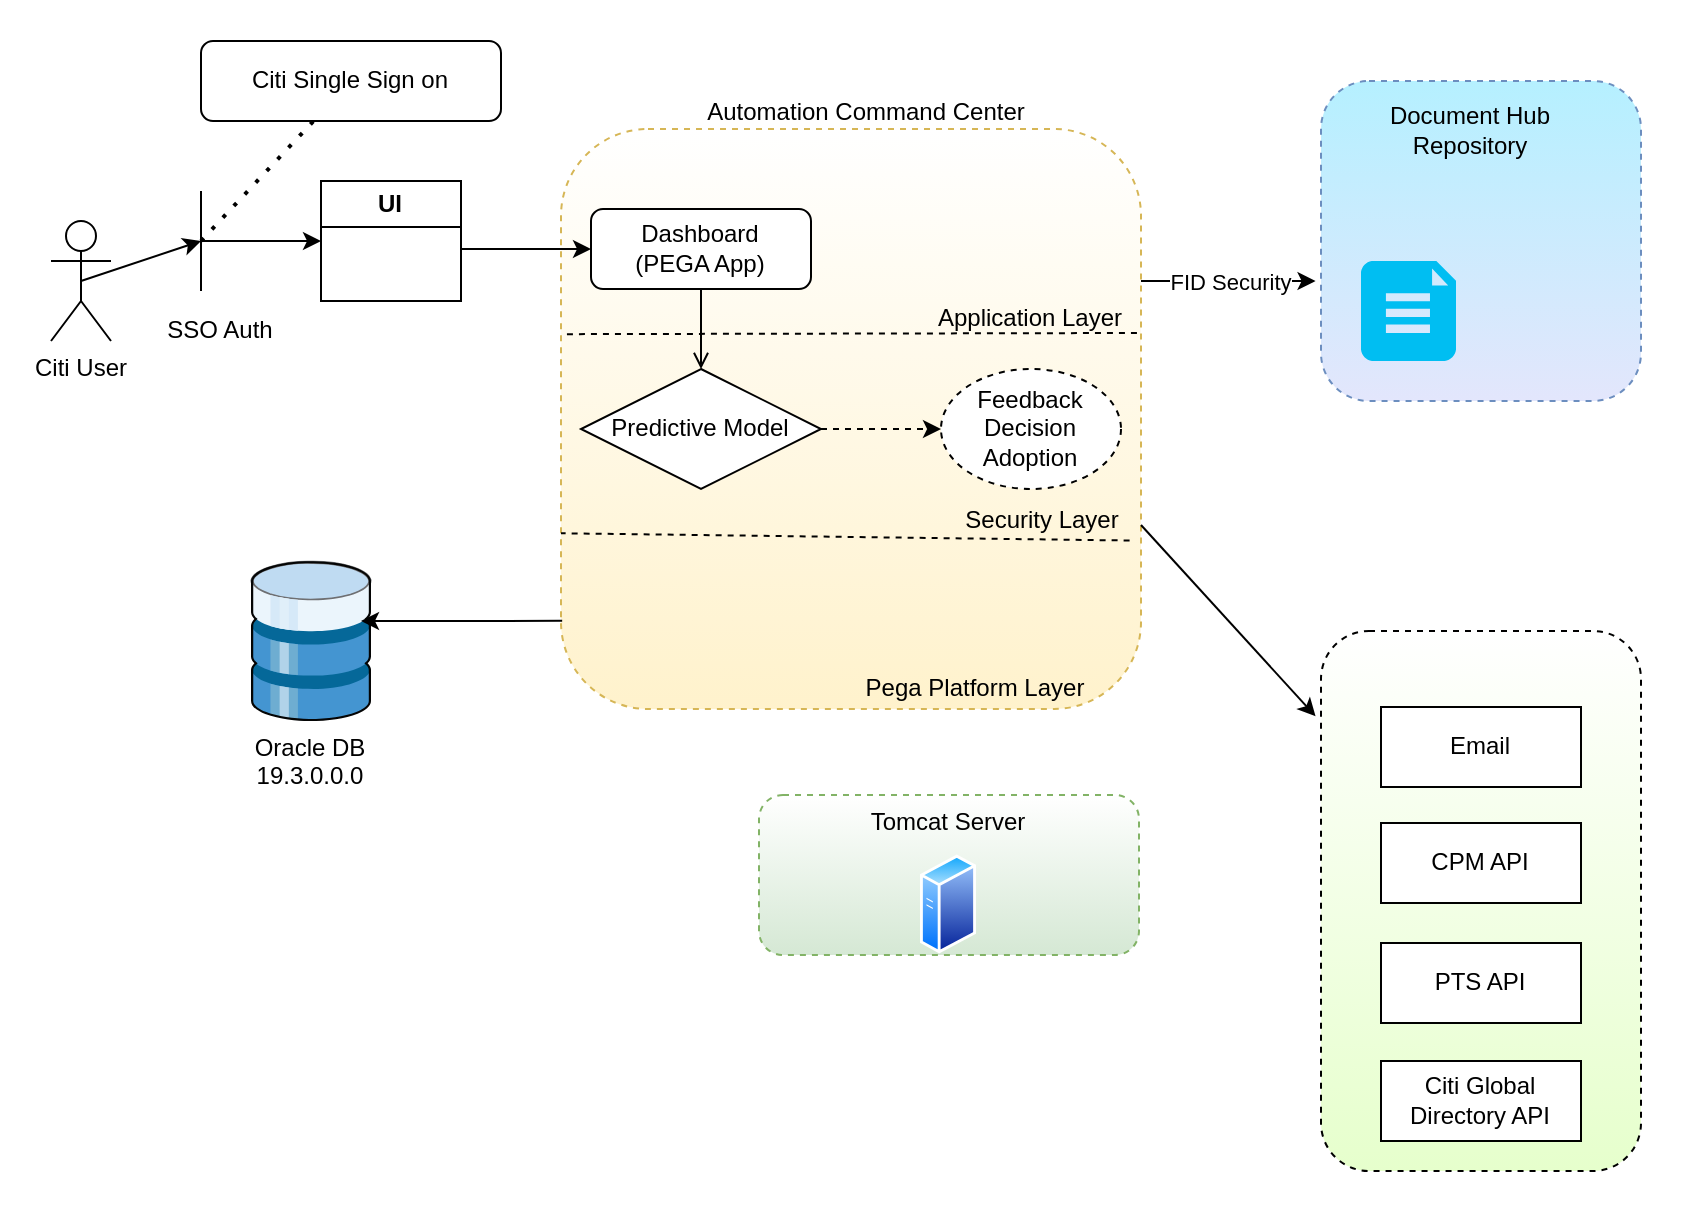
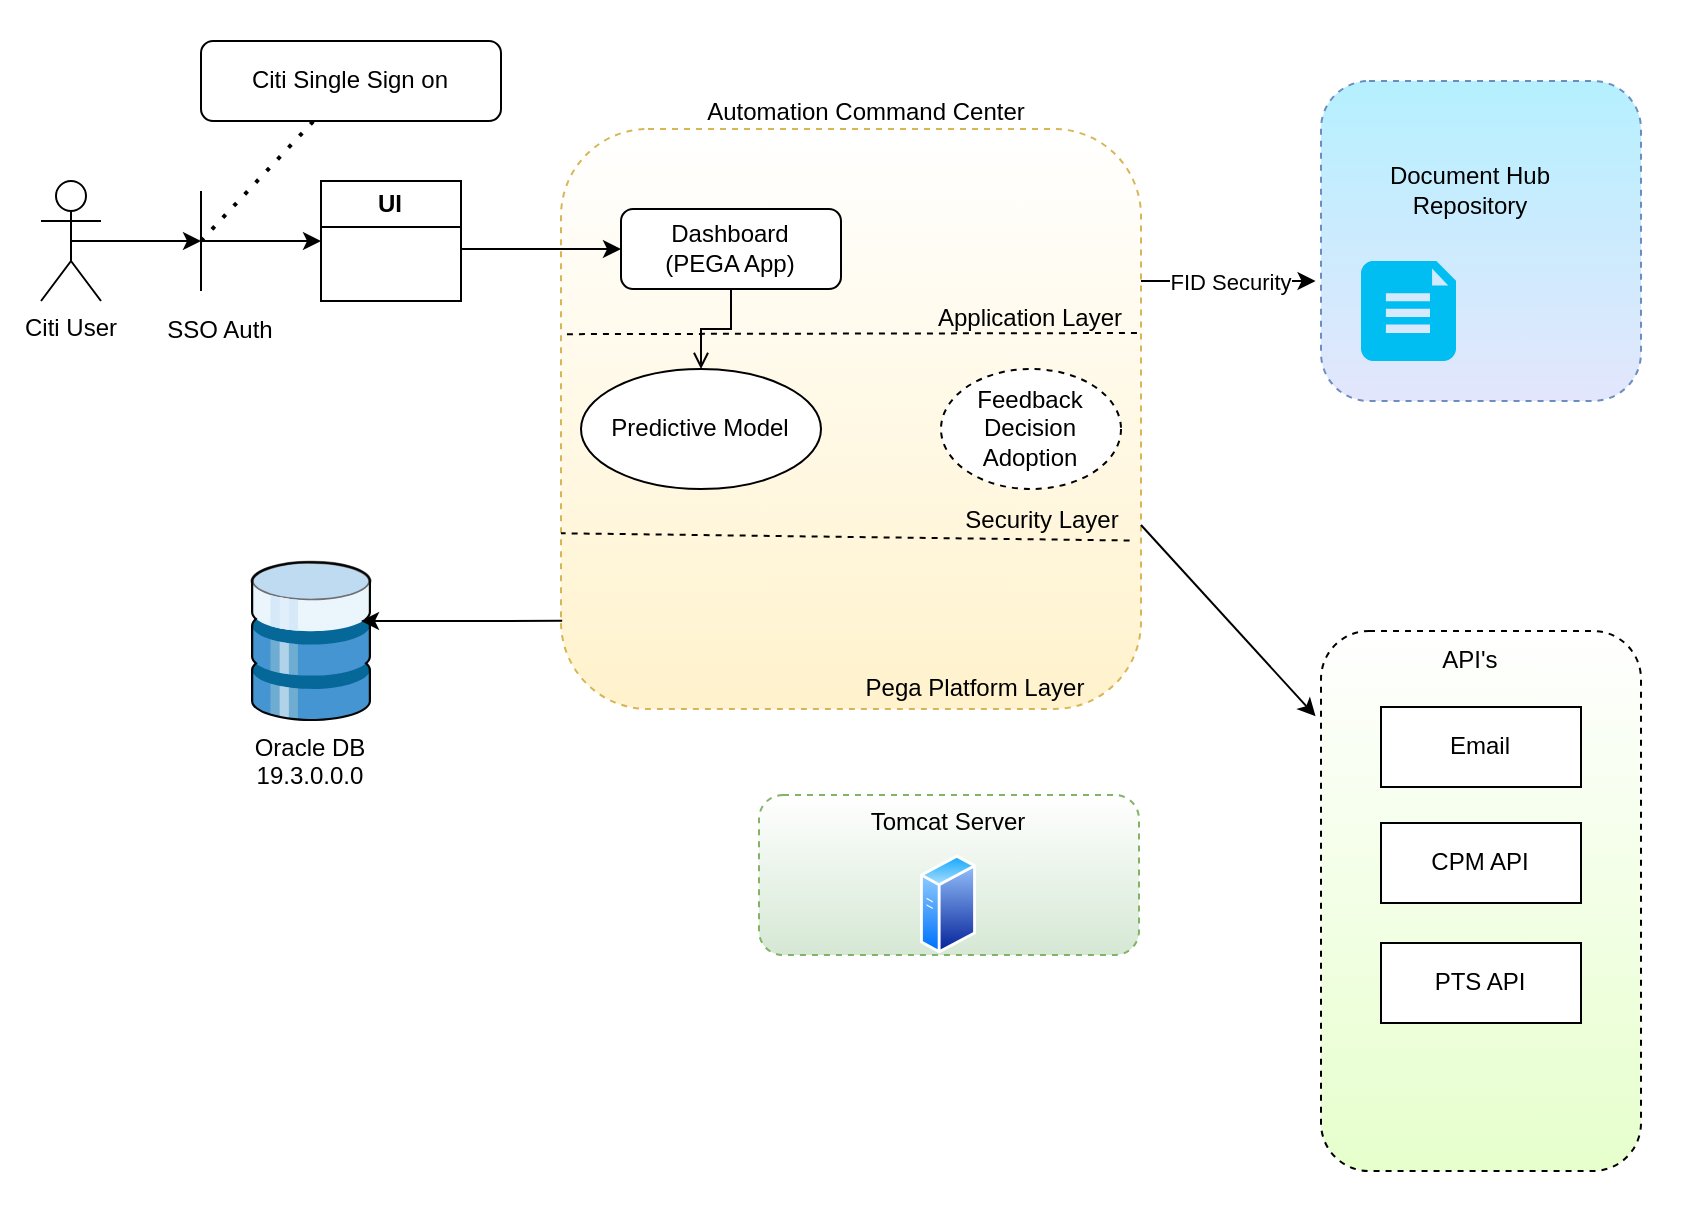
node "Document Hub Repository": moved (1471, 131) -> (1471, 191)
node "Dashboard (PEGA App)": moved (701, 249) -> (731, 249)
node "Citi User": moved (81, 281) -> (71, 241)
node "Predictive Model": shape diamond -> ellipse
edge "Predictive Model" -> "Feedback Decision Adoption": removed
node "API's": added
node "Citi Global Directory API": removed
